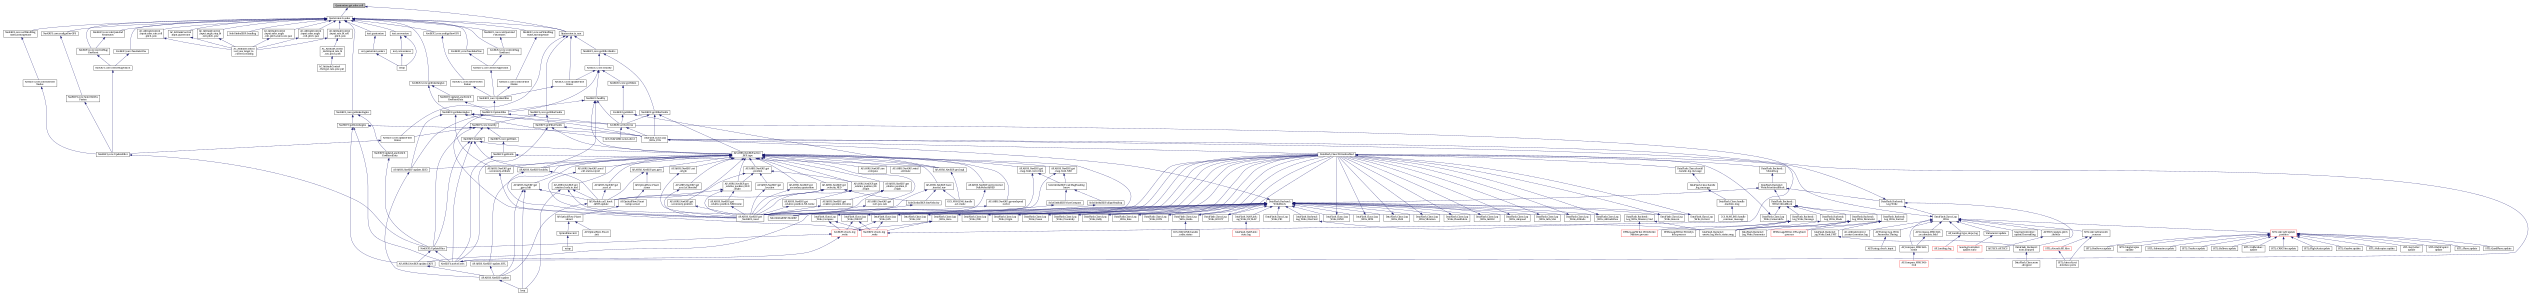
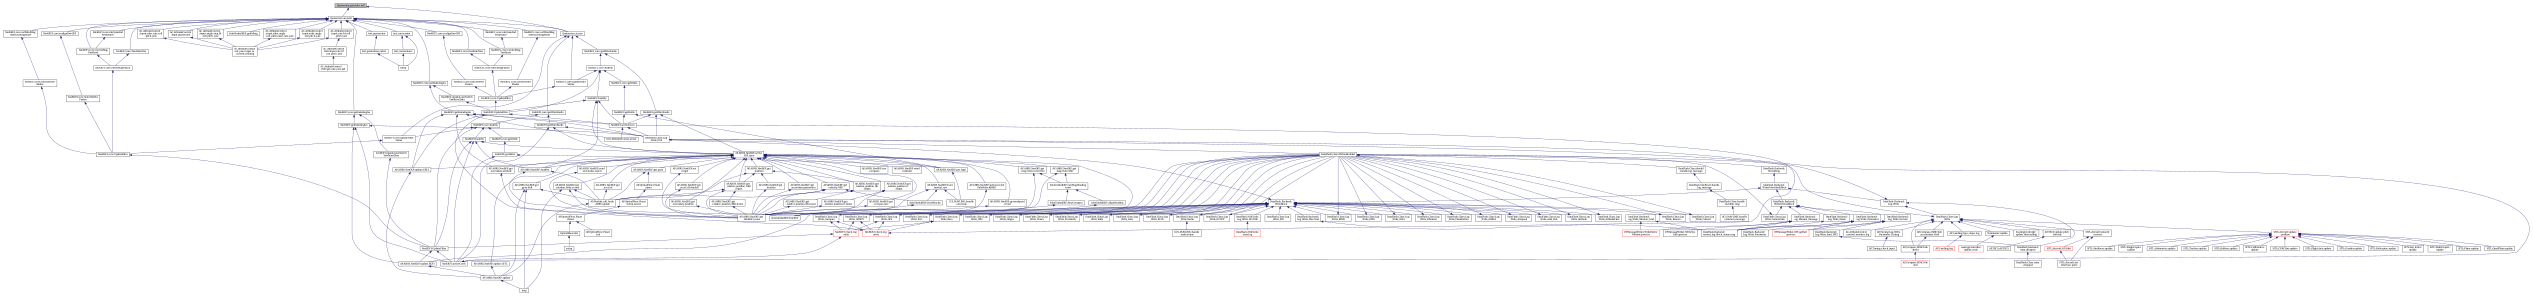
node "SoloGimbalEKF::heading": label "SoloGimbalEKF::heading" -> "SoloGimbalEKF::getDebug"
node "DataFlash_Class::handle _log_message": label "DataFlash_Class::handle _log_message" -> "DataFlash_YawReset::handle _log_message"
node "DataFlash_Backend:: Log_Write_Message": label "DataFlash_Backend:: Log_Write_Message" -> "DataFlash_Backend:: Log_Mission_Message"
